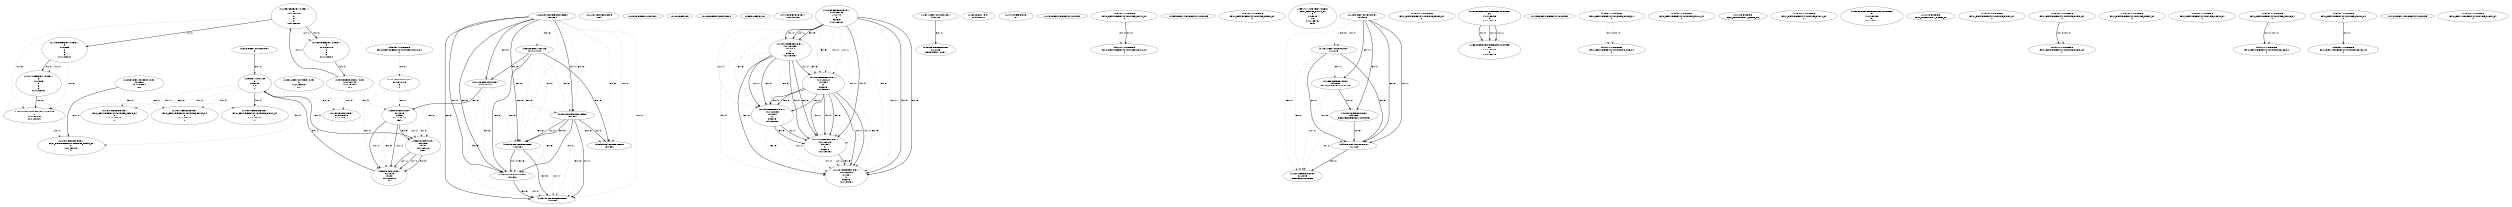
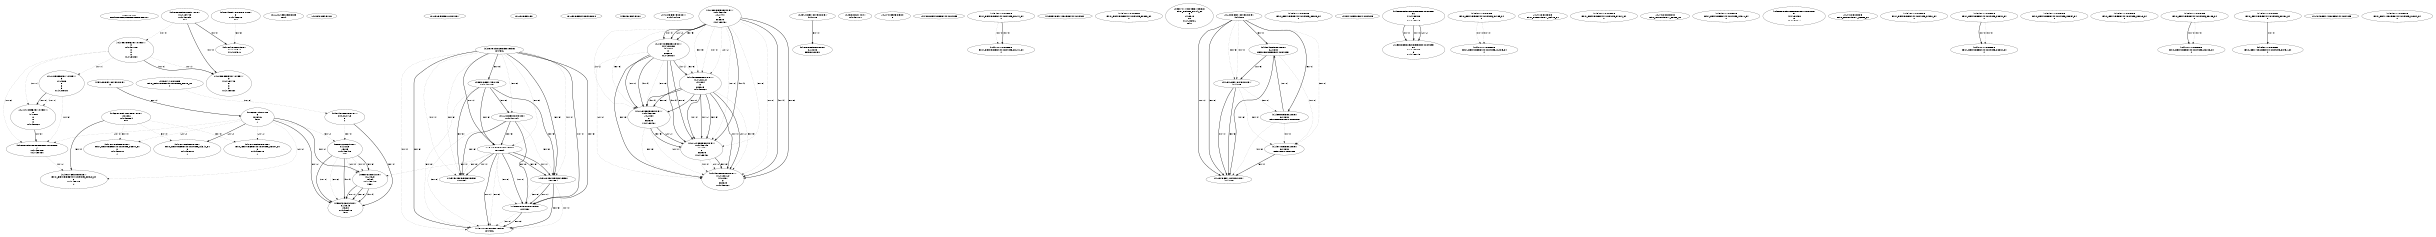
node "6850628.main 0024a8a7fcdd32f0fedebe0ee7ce9226": added
node "4243979.GetVersion": added
node "4245552.GetSystemDefaultUILanguage": added
node "4245525.GetSystemDefaultUILanguage": removed
node "4245121.GetThreadUILanguage": added
node "4247263.FindClose retval_FindFirstFileW_33418_32": added
node "4247558.GetUserDefaultUILanguage": removed
edge "4243965.InitializeCriticalSection 6917004" -> "4250188.GetSystemInfo 2147417660": style dotted -> bold
edge "4246556.RegQueryValueExW 0 2147407710 0 0 0 2147408232" -> "4246635.RegQueryValueExW 0 4247000 0 0 0 2147408231": style bold -> dotted
edge "4243965.InitializeCriticalSection 6917004" -> "4214413.GetStartupInfoW 2147417624": style bold -> dotted
node "4245758.GetProcAddress 9441320 GetLongPathNameW": label "4245758.GetProcAddress 9441320 GetLongPathNameW" -> "4245758.GetProcAddress 9441320 GetProcAddress"
edge "4246556.RegQueryValueExW 0 2147407710 0 0 0 2147408232" -> "4246676.RegQueryValueExW 0 4247000 0 0 0 2147408232": added, label "(6-->6)"
edge "4244024.GetProcAddress 9441320 GetThreadPreferredUILanguages" -> "4244044.GetModuleHandleW 4244120": added, label "(1-->0)"
edge "4245785.GetLongPathNameW 2147407710 2147406542 261" -> "4246556.RegQueryValueExW 0 2147407710 0 0 0 2147408232": style bold -> dotted
edge "4246599.RegQueryValueExW 0 2147407710 0 0 0 2147408232" -> "4245785.GetLongPathNameW 2147407710 2147406542 261": reversed
edge "4250188.GetSystemInfo 2147417660" -> "4245418.EnterCriticalSection 6917004": style dotted -> bold
edge "4250188.GetSystemInfo 2147417660" -> "4245469.LeaveCriticalSection 6917004": style dotted -> bold
edge "4245785.GetLongPathNameW 2147407710 2147406542 261" -> "4246014.FindFirstFileW 2147406542 2147407064": style dotted -> bold
edge "4214413.GetStartupInfoW 2147417624" -> "4245418.EnterCriticalSection 6917004": style dotted -> bold
edge "4214413.GetStartupInfoW 2147417624" -> "4250073.LoadStringW 9441340 65485 2147409468 4096": now "4214413.GetStartupInfoW 2147417624" -> "4245454.LeaveCriticalSection 6917004"
edge "4250188.GetSystemInfo 2147417660" -> "4245580.EnterCriticalSection 6917004": removed, label "(0-->0)"
edge "4248145.LoadLibraryExW 3224341740 0 2" -> "4250073.LoadStringW 9441340 65484 2147409468 4096": now "4245418.EnterCriticalSection 6917004" -> "4250073.LoadStringW 9441340 65484 2147409468 4096"
edge "4248145.LoadLibraryExW 3224341740 0 2" -> "4250073.LoadStringW 9441340 65483 2147409468 4096": style dotted -> bold
edge "4214413.GetStartupInfoW 2147417624" -> "4245580.EnterCriticalSection 6917004": style dotted -> bold
edge "4250073.LoadStringW 9441340 65483 2147409468 4096" -> "4215383.VirtualAlloc 0 1310704 4096 4": reversed
edge "4244070.GetModuleHandleW 4244120" -> "4244076.GetProcAddress 9441320 GetThreadUILanguage": reversed
